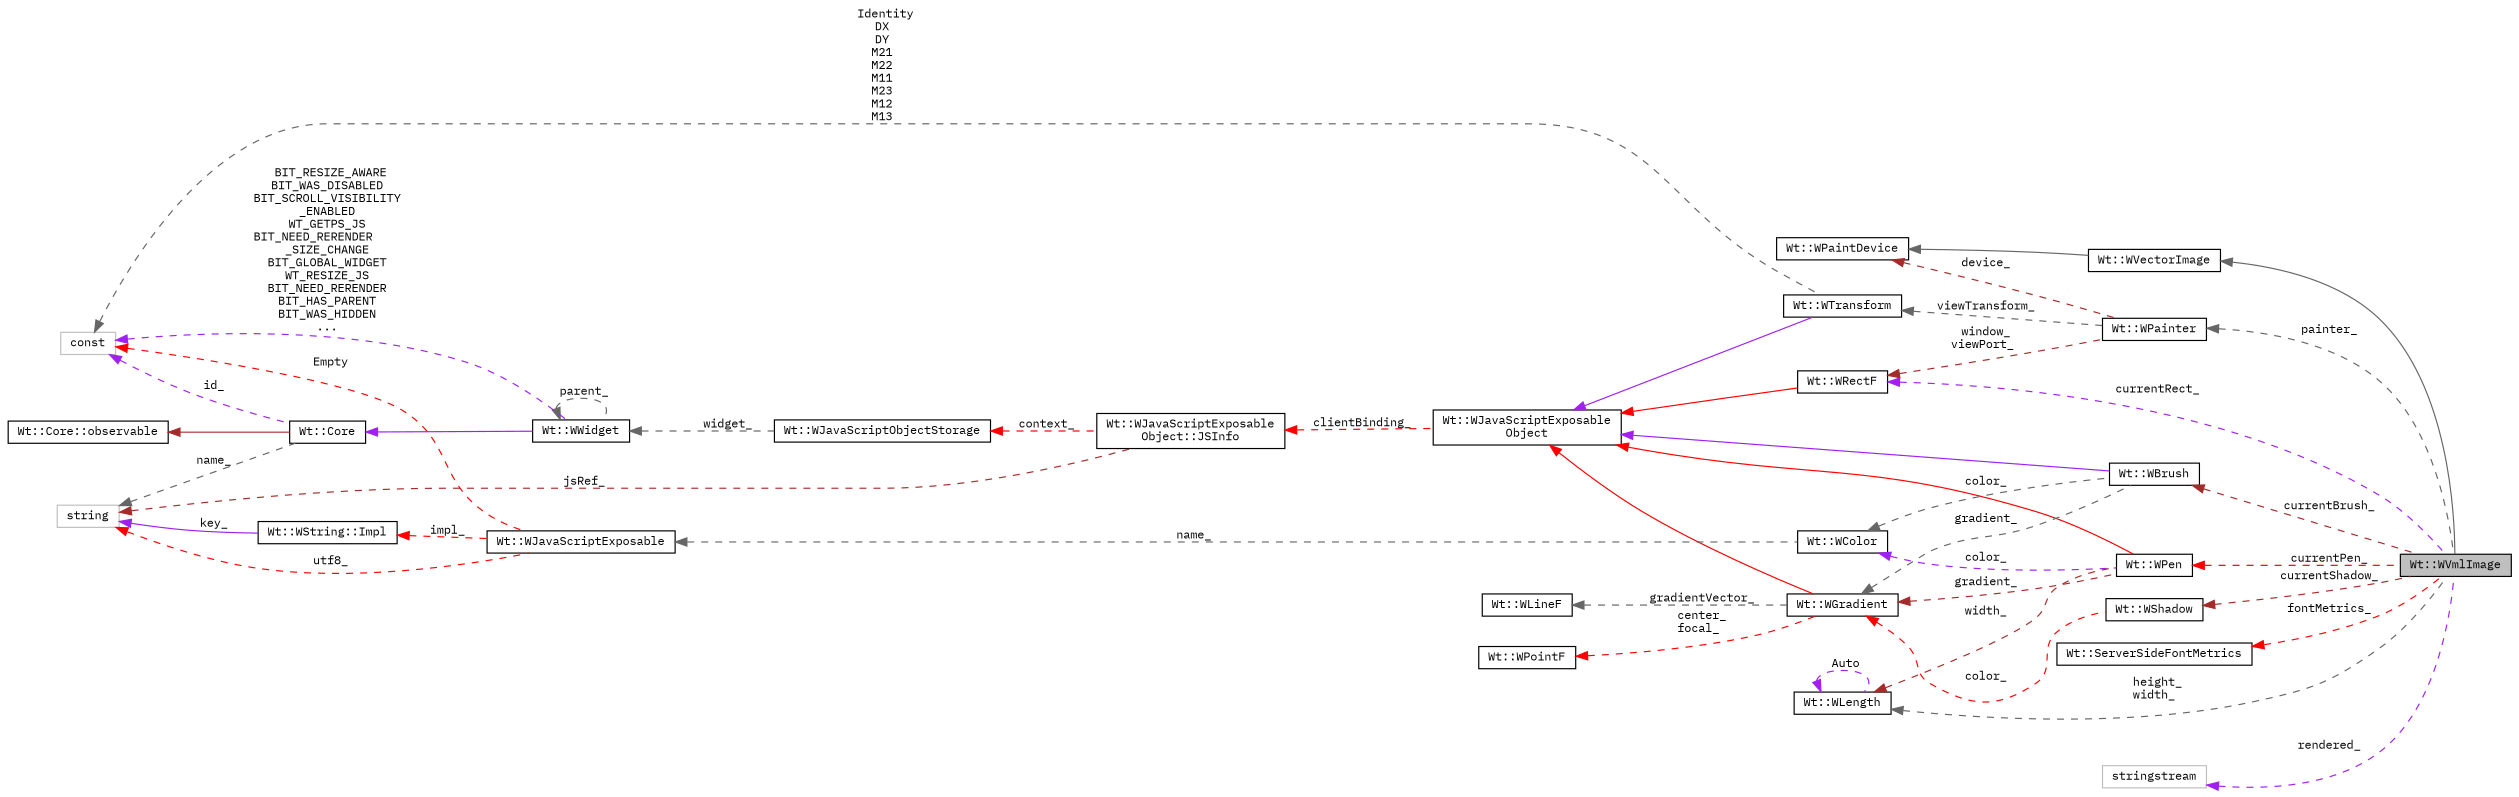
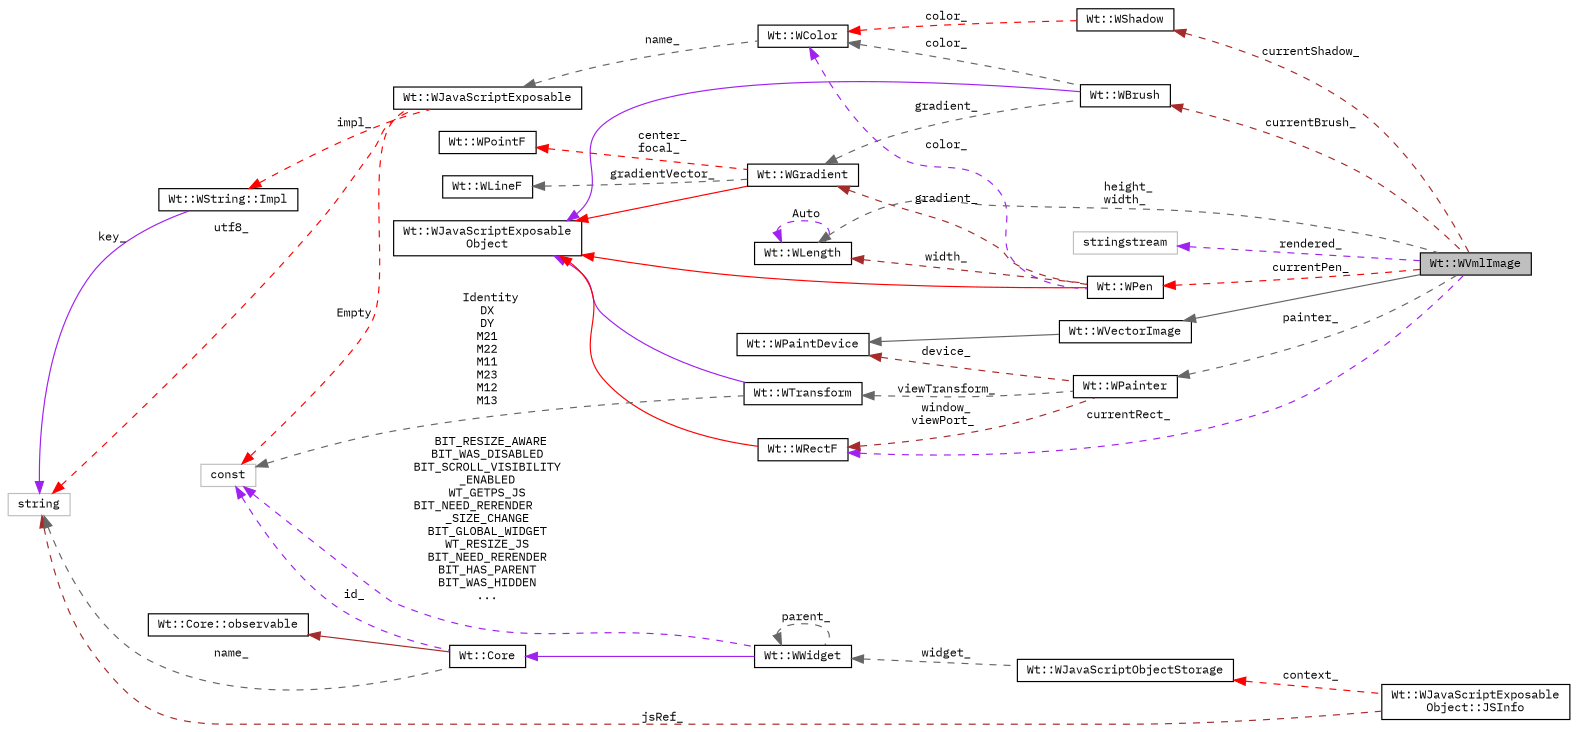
edge "Wt::WJavaScriptExposable Object" -> "Wt::WJavaScriptExposable Object::JSInfo": removed, label "clientBinding_"
node "Wt::ServerSideFontMetrics": removed
edge "Wt::WShadow" -> "Wt::WGradient": now "Wt::WShadow" -> "Wt::WColor"
